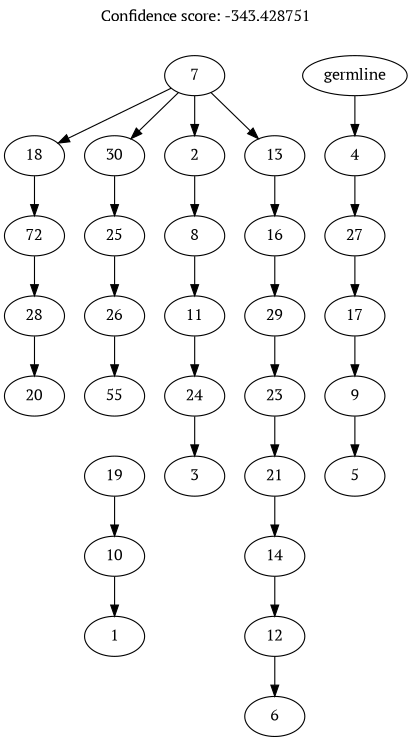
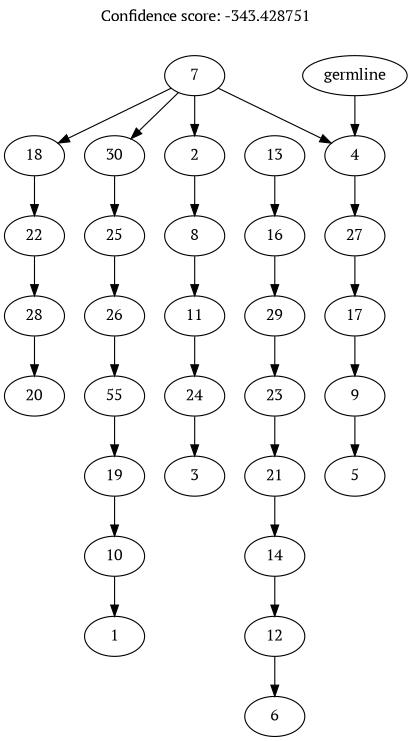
edge "7" -> "13": now "7" -> "4"
node "72": label "72" -> "22"
edge "55" -> "19": added
